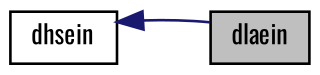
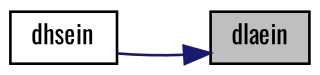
edge "dlaein" -> "dhsein": reversed
